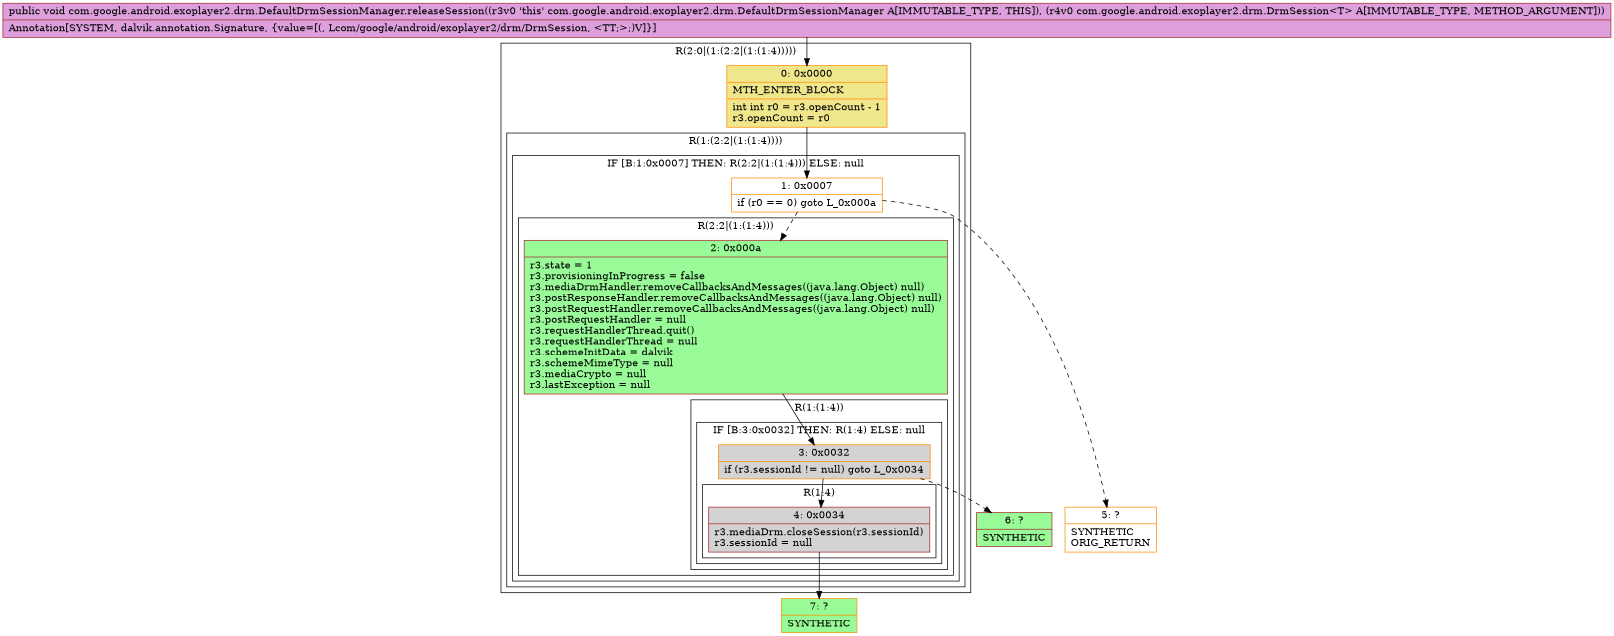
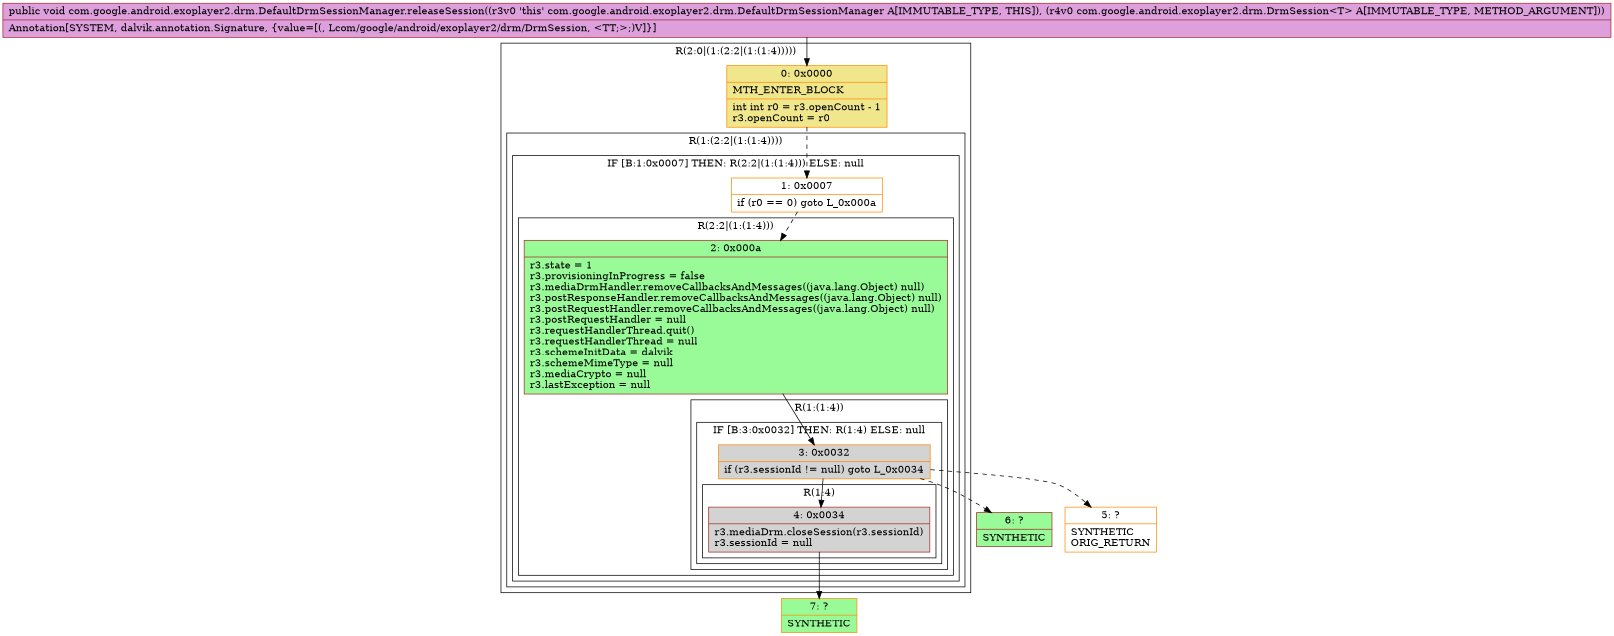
edge "0: 0x0000" -> "1: 0x0007": style solid -> dashed
edge "1: 0x0007" -> "5: ?": now "3: 0x0032" -> "5: ?"
